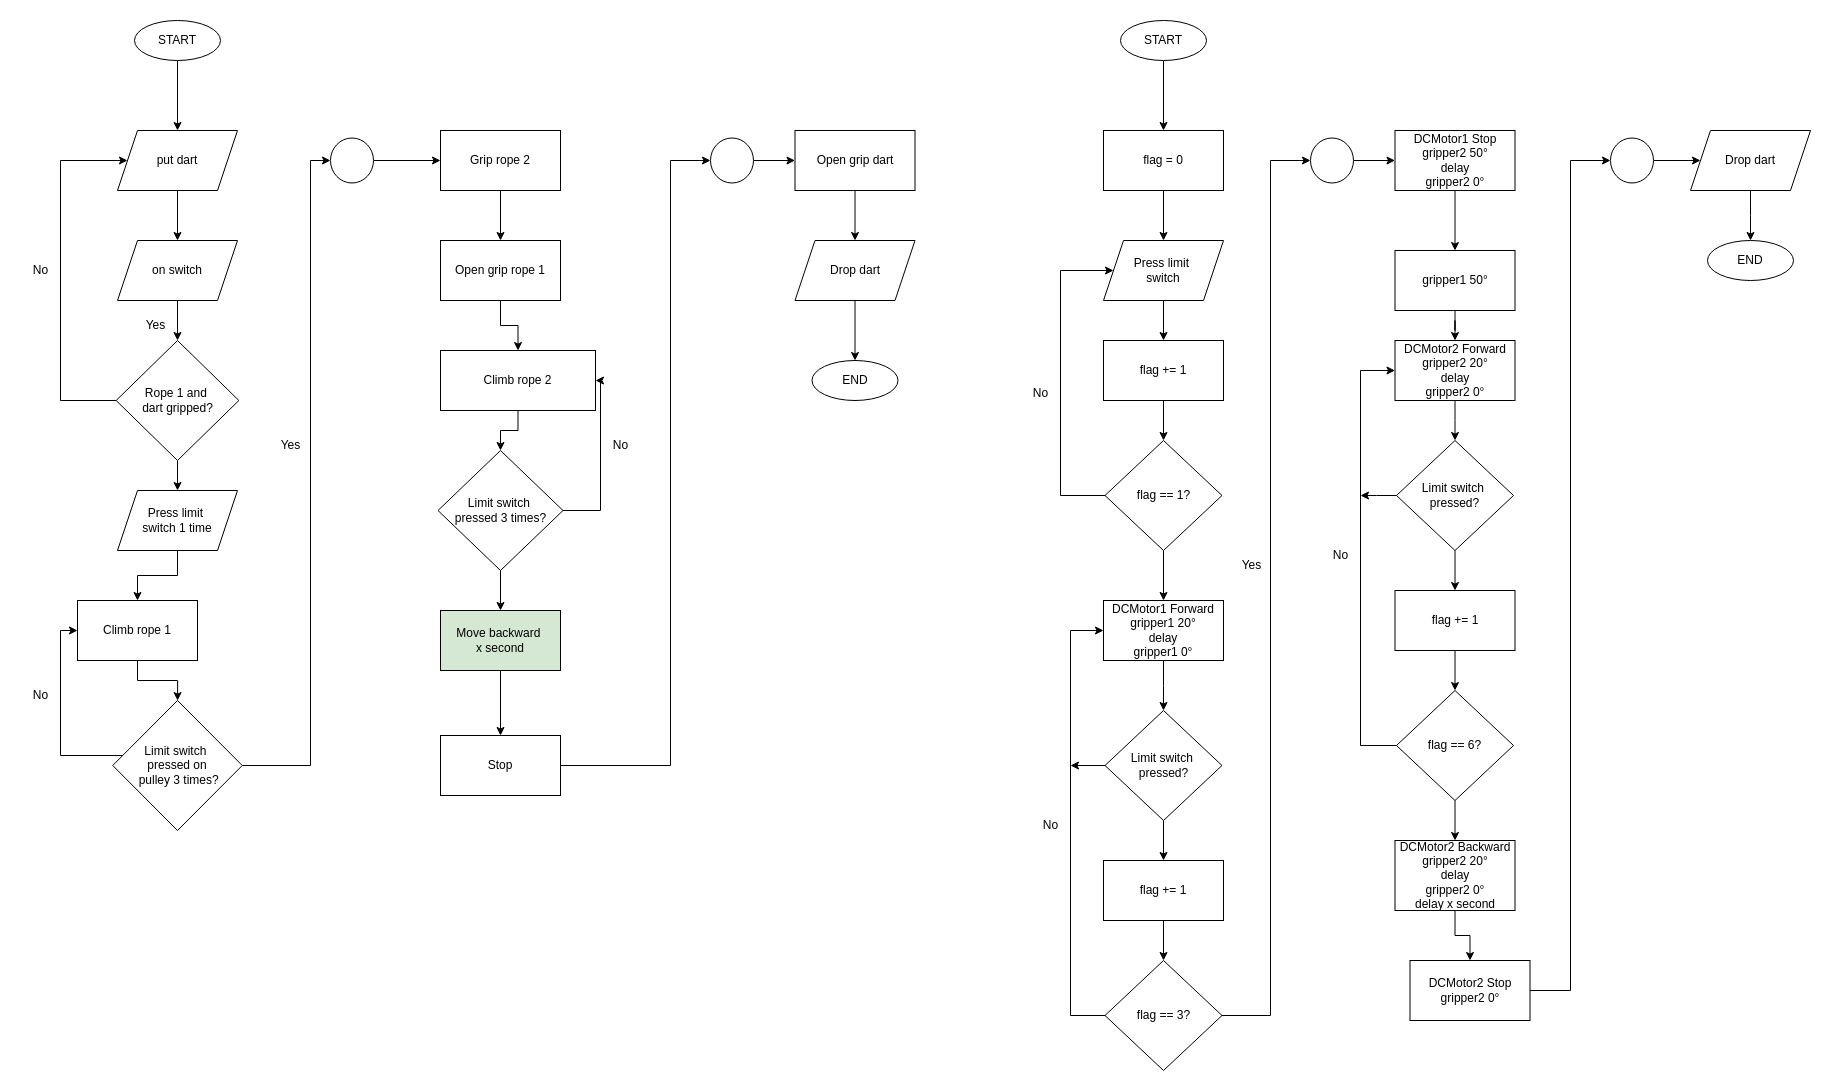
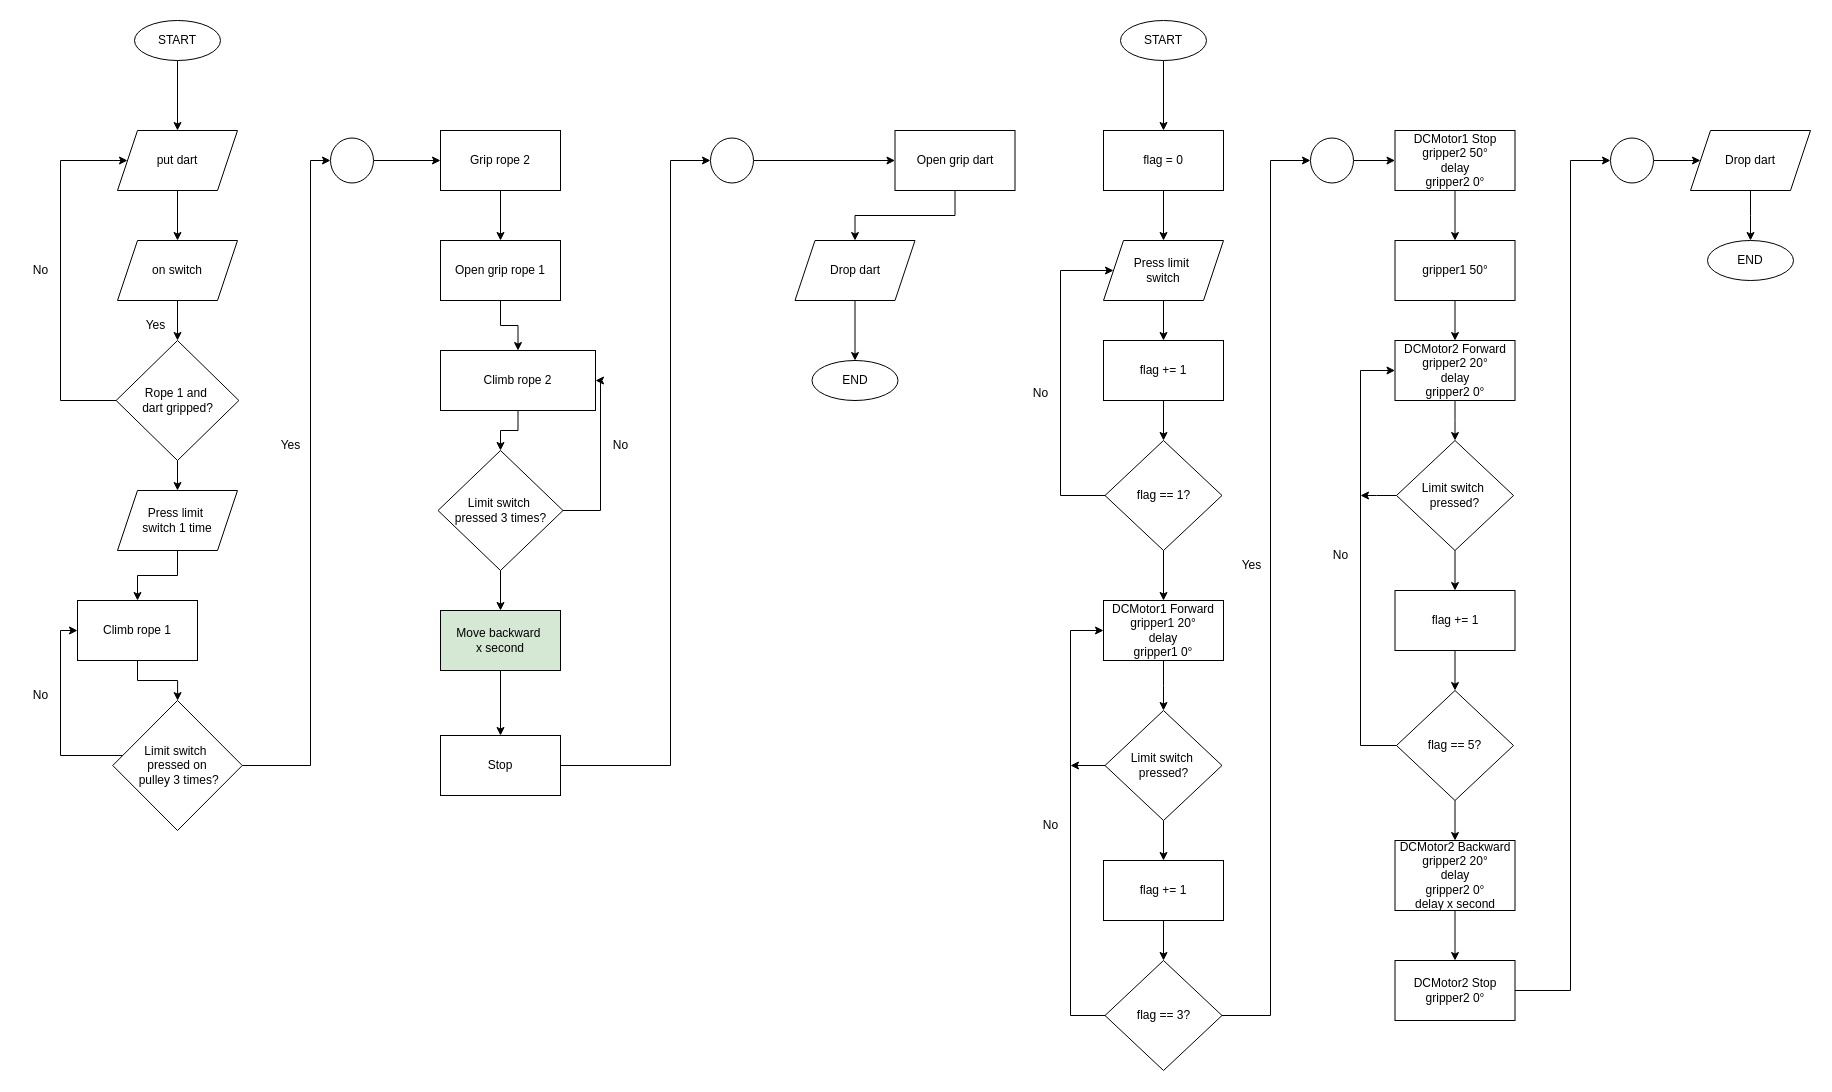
node "Open grip dart": moved (855, 161) -> (955, 161)
node "gripper1 50°": moved (1455, 281) -> (1455, 271)
node "flag == 6?": label "flag == 6?" -> "flag == 5?"
node "DCMotor2 Stop gripper2 0°": moved (1470, 991) -> (1455, 991)
